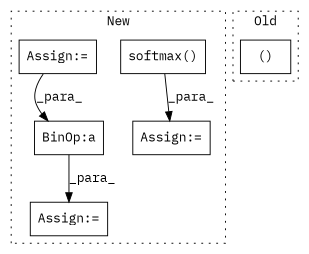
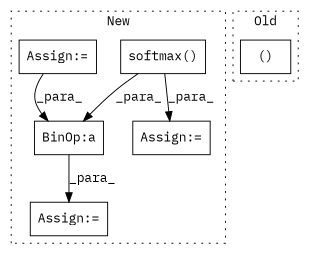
edge "softmax()" -> "BinOp:a": added, label "_para_"
